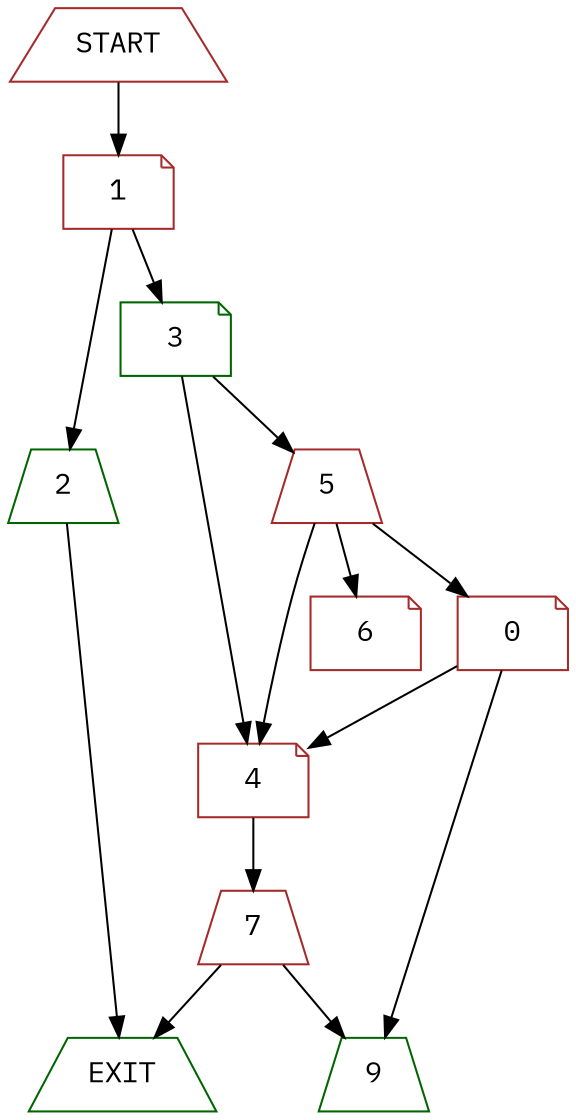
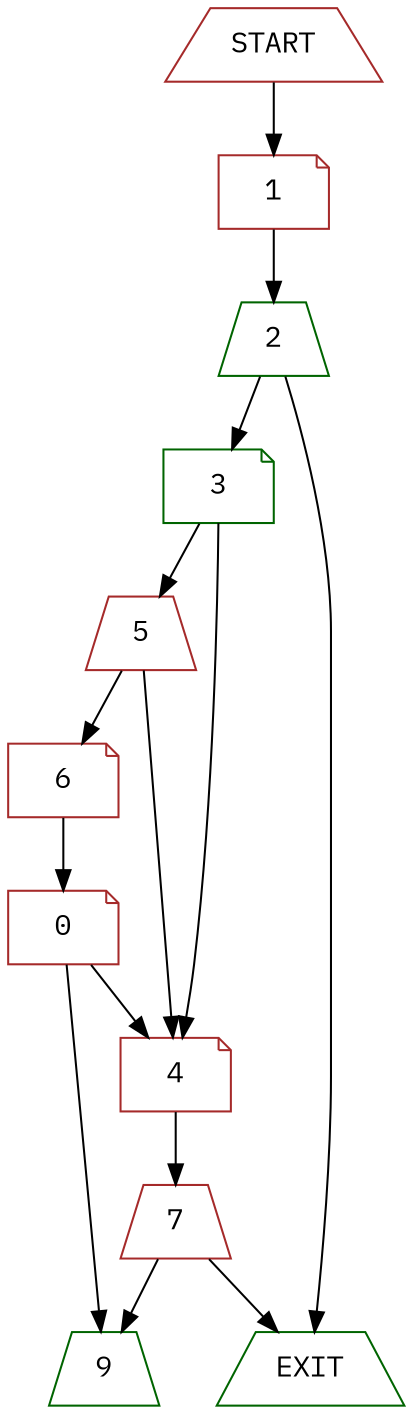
edge "1" -> "3": now "2" -> "3"
edge "5" -> "0": now "6" -> "0"
